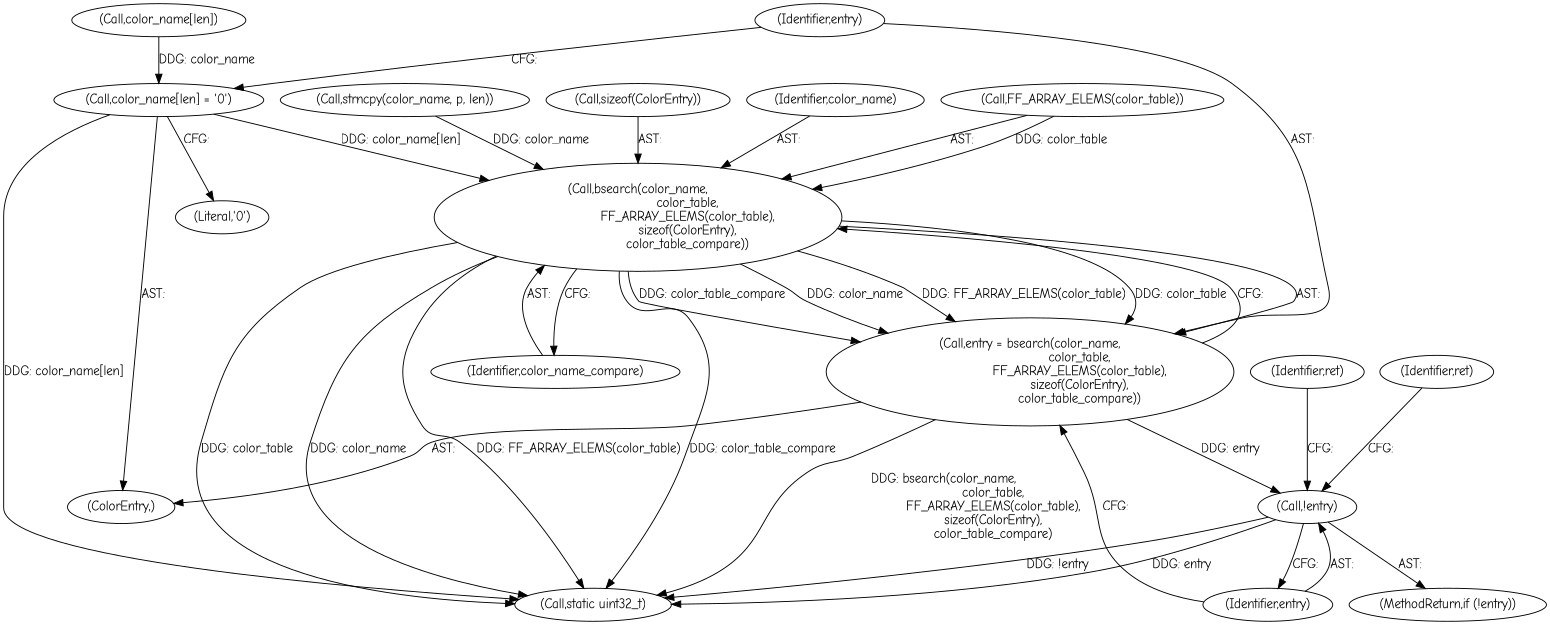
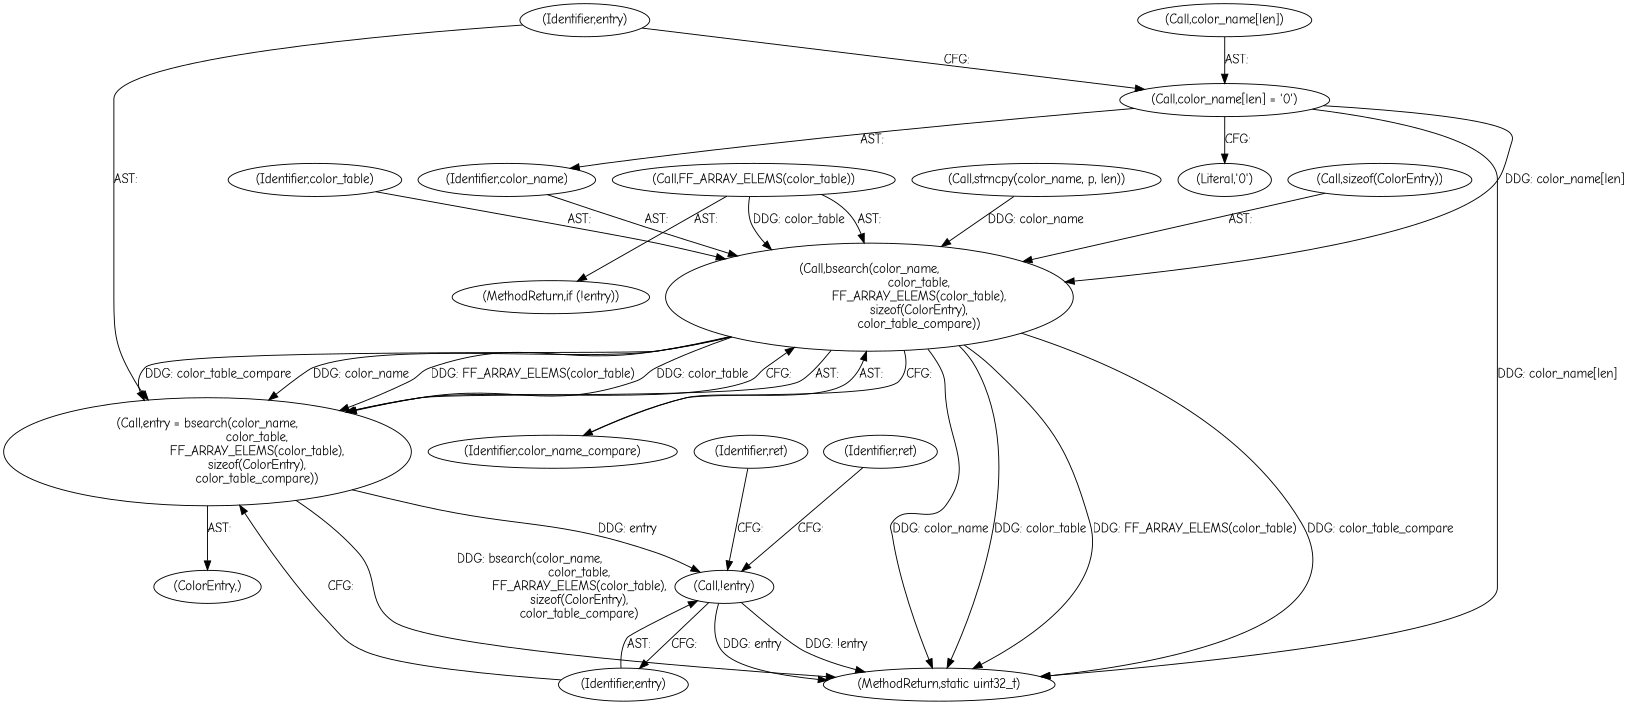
edge "(Call,color_name[len])" -> "(Call,color_name[len] = '0')": label "DDG: color_name" -> "AST: "
node "(Identifier,color_table)": added
edge "(Call,color_name[len] = '0')" -> "(ColorEntry,)": now "(Call,color_name[len] = '0')" -> "(Identifier,color_name)"
edge "(Call,!entry)" -> "(MethodReturn,if (!entry))": now "(Call,FF_ARRAY_ELEMS(color_table))" -> "(MethodReturn,if (!entry))"
node "(Call,static uint32_t)": label "(Call,static uint32_t)" -> "(MethodReturn,static uint32_t)"
